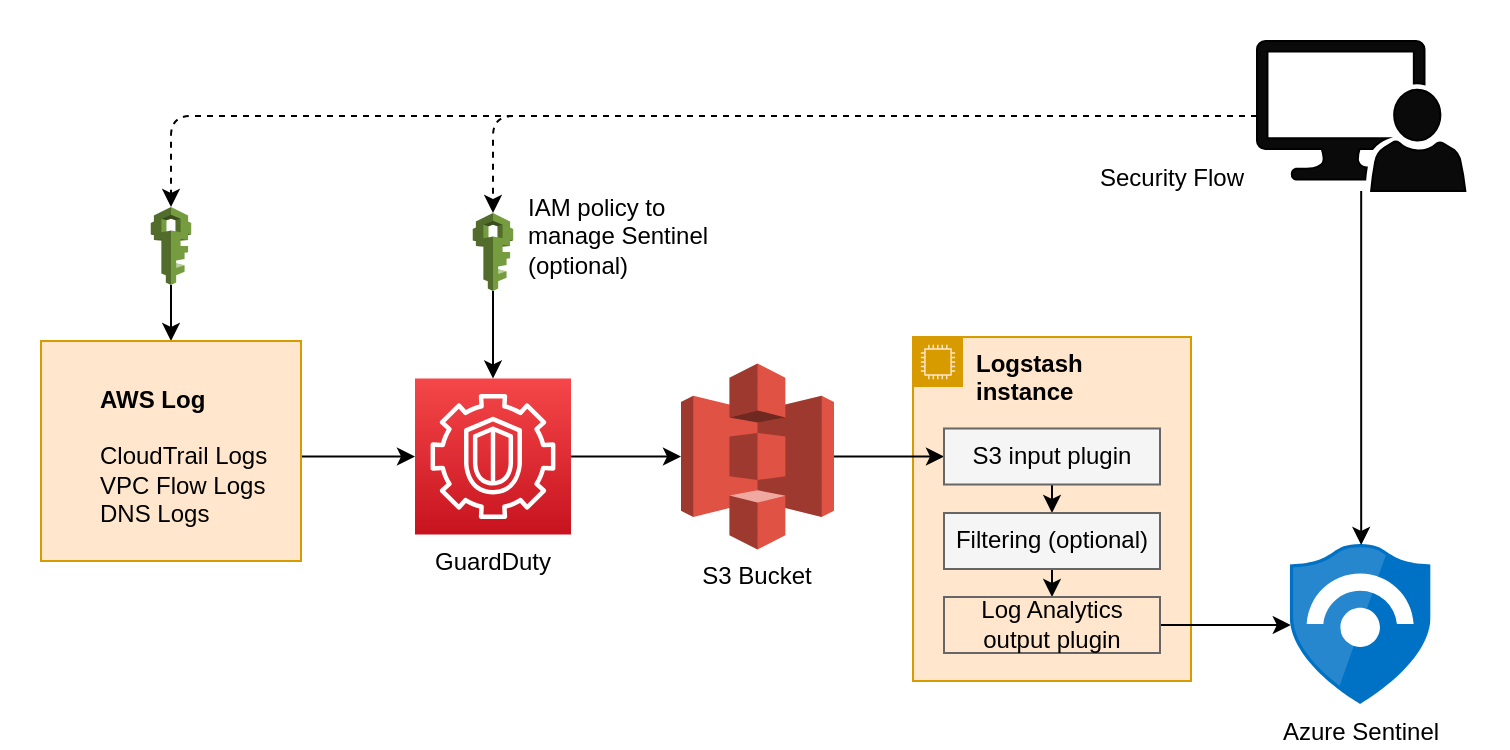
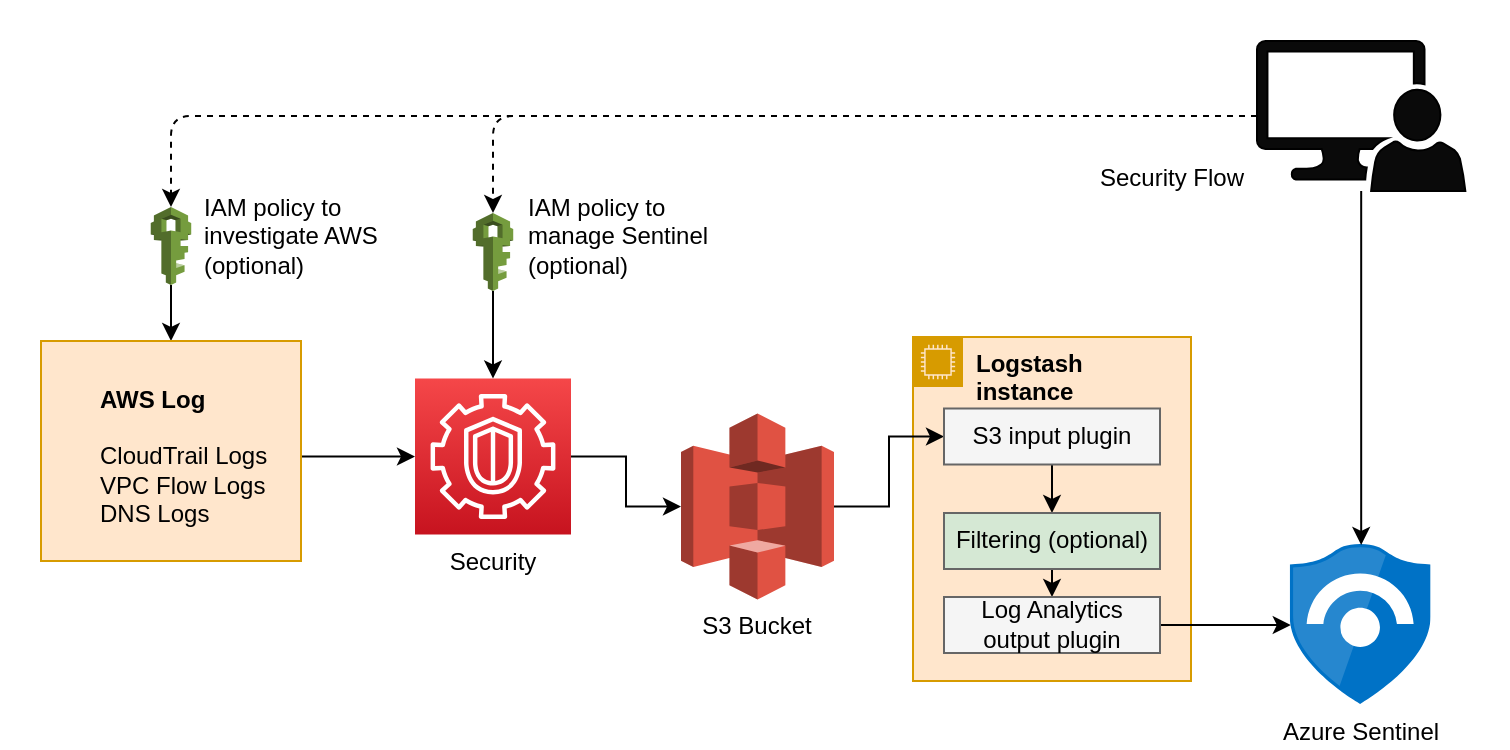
node "IAM policy toinvestigate AWS (optional)": added
node "S3 Bucket": moved (758, 457) -> (758, 507)
node "S3 input plugin": moved (1052, 457) -> (1052, 437)
node "Filtering (optional)": fillcolor #f5f5f5 -> #d5e8d4
node "GuardDuty": label "GuardDuty" -> "Security"
node "Log Analytics output plugin": fillcolor #ffe6cc -> #f5f5f5
